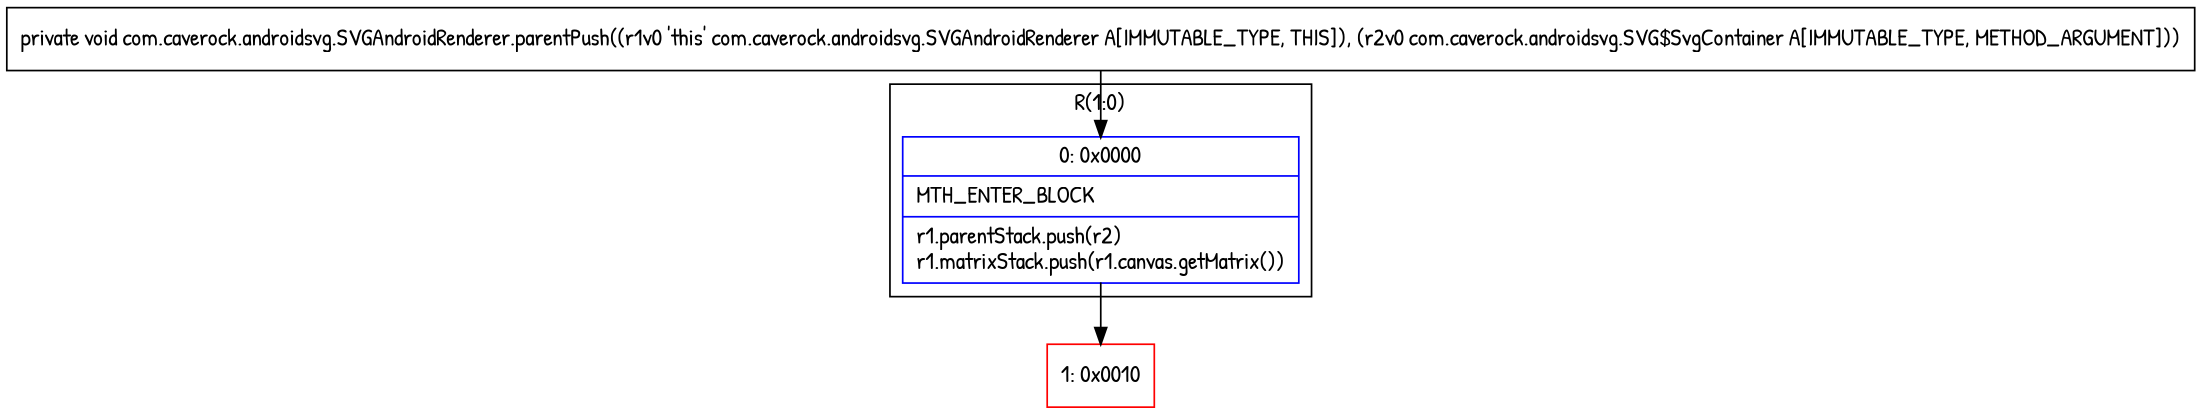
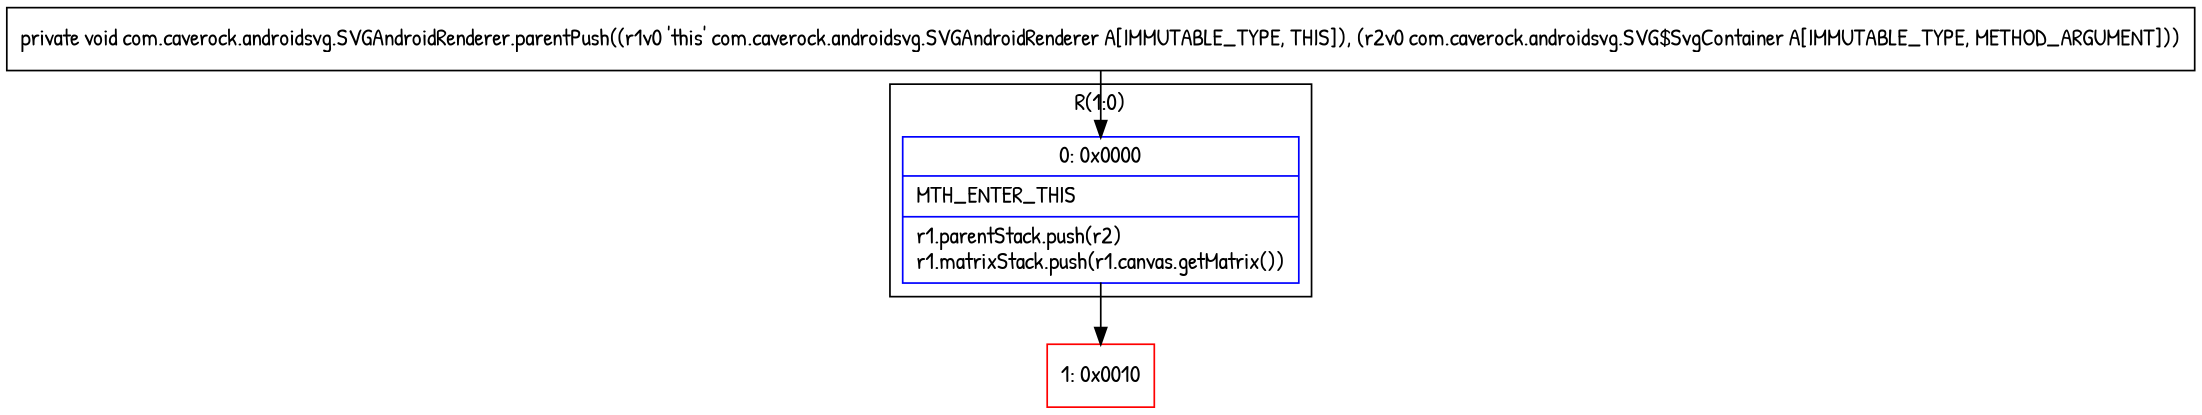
node "0: 0x0000": text "MTH_ENTER_BLOCK" -> "MTH_ENTER_THIS"
